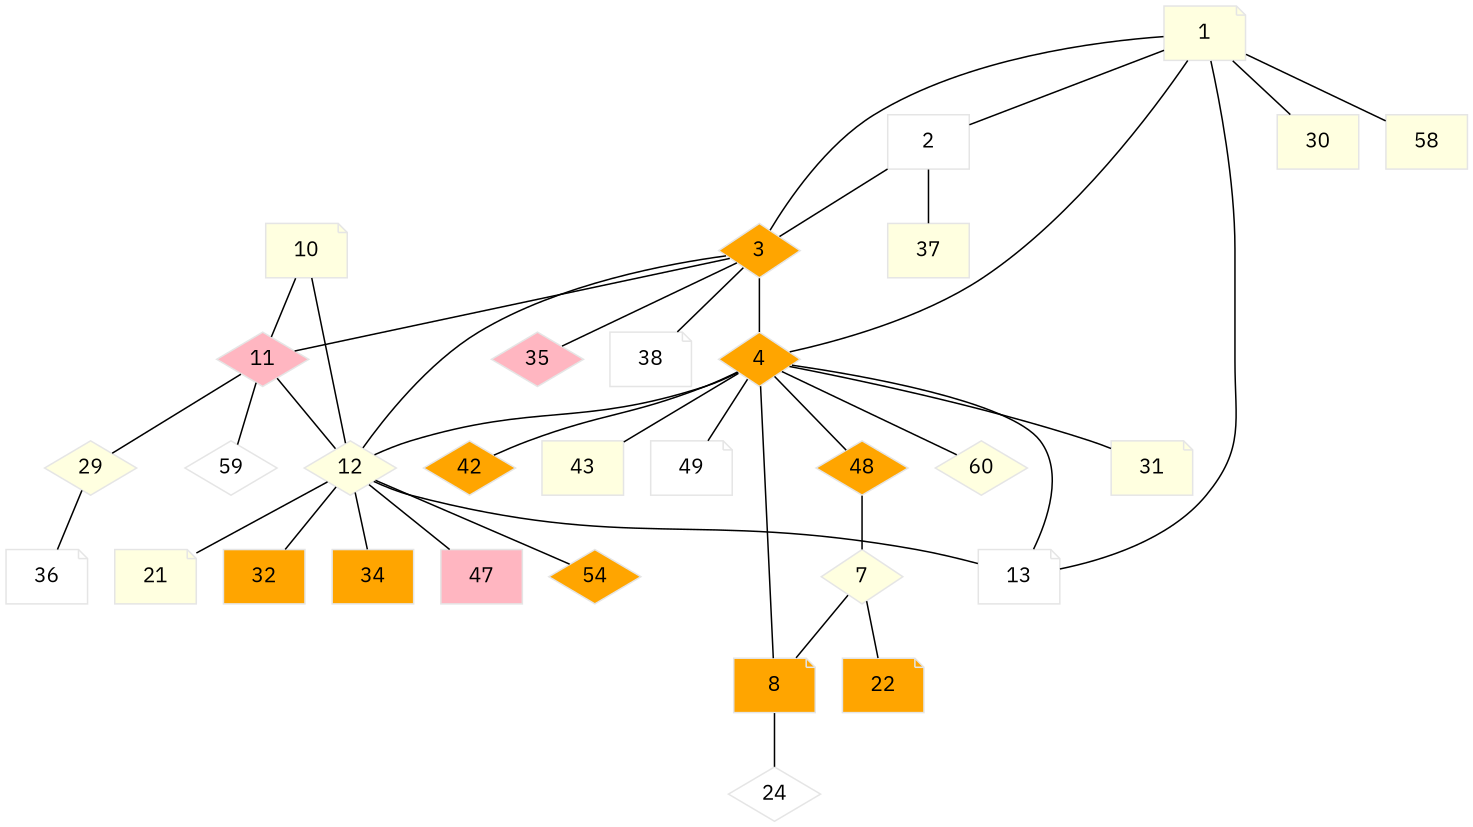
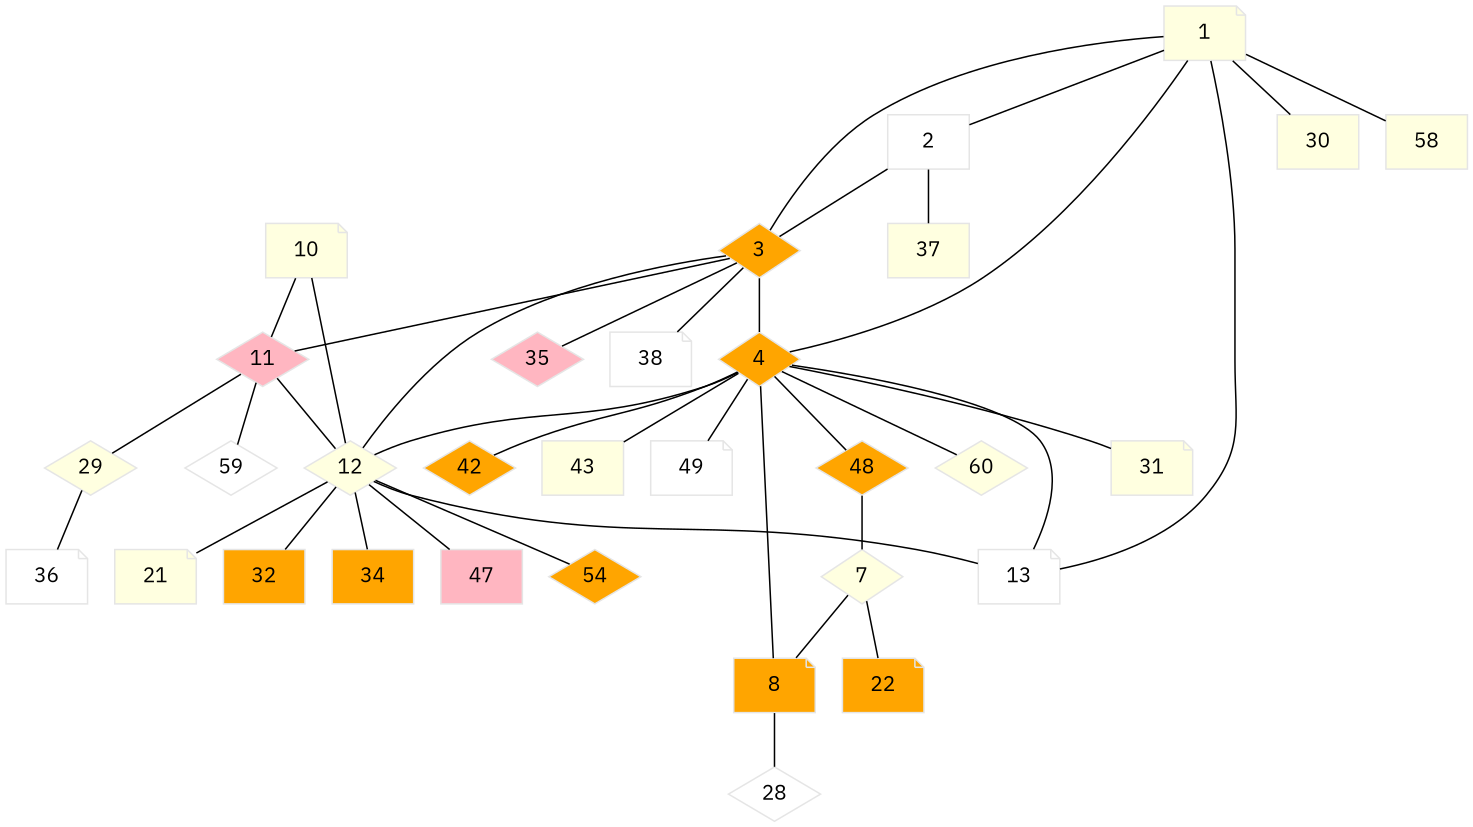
node "24": label "24" -> "28"
